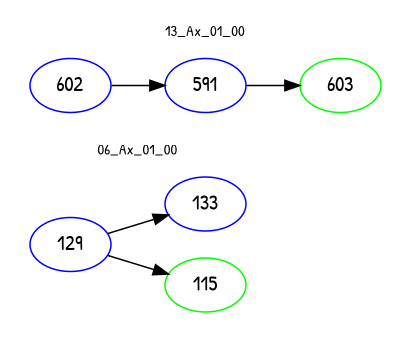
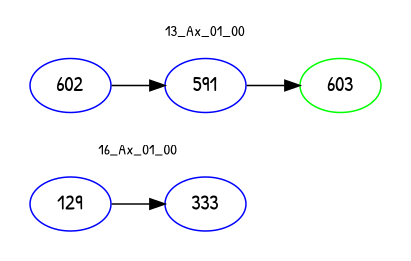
cluster "06_Ax_01_00": label "06_Ax_01_00" -> "16_Ax_01_00"
node "133": label "133" -> "333"
node "115": removed
